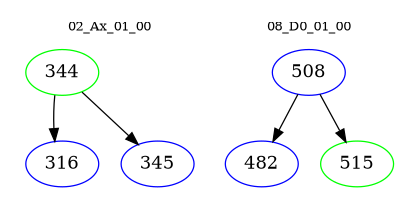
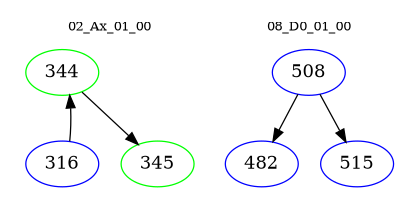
edge "344" -> "316": reversed
node "345": color blue -> green
node "515": color green -> blue
